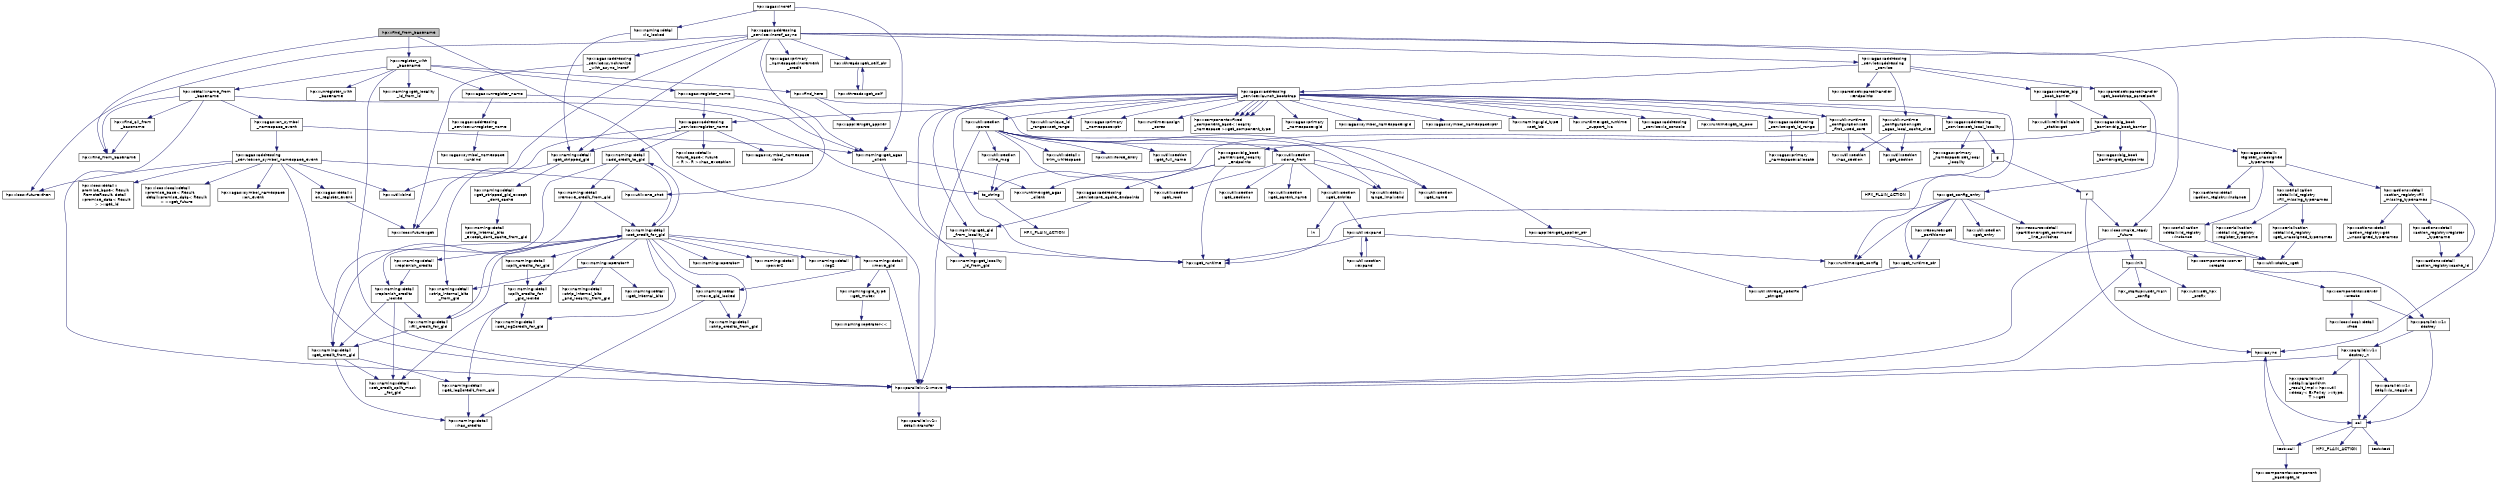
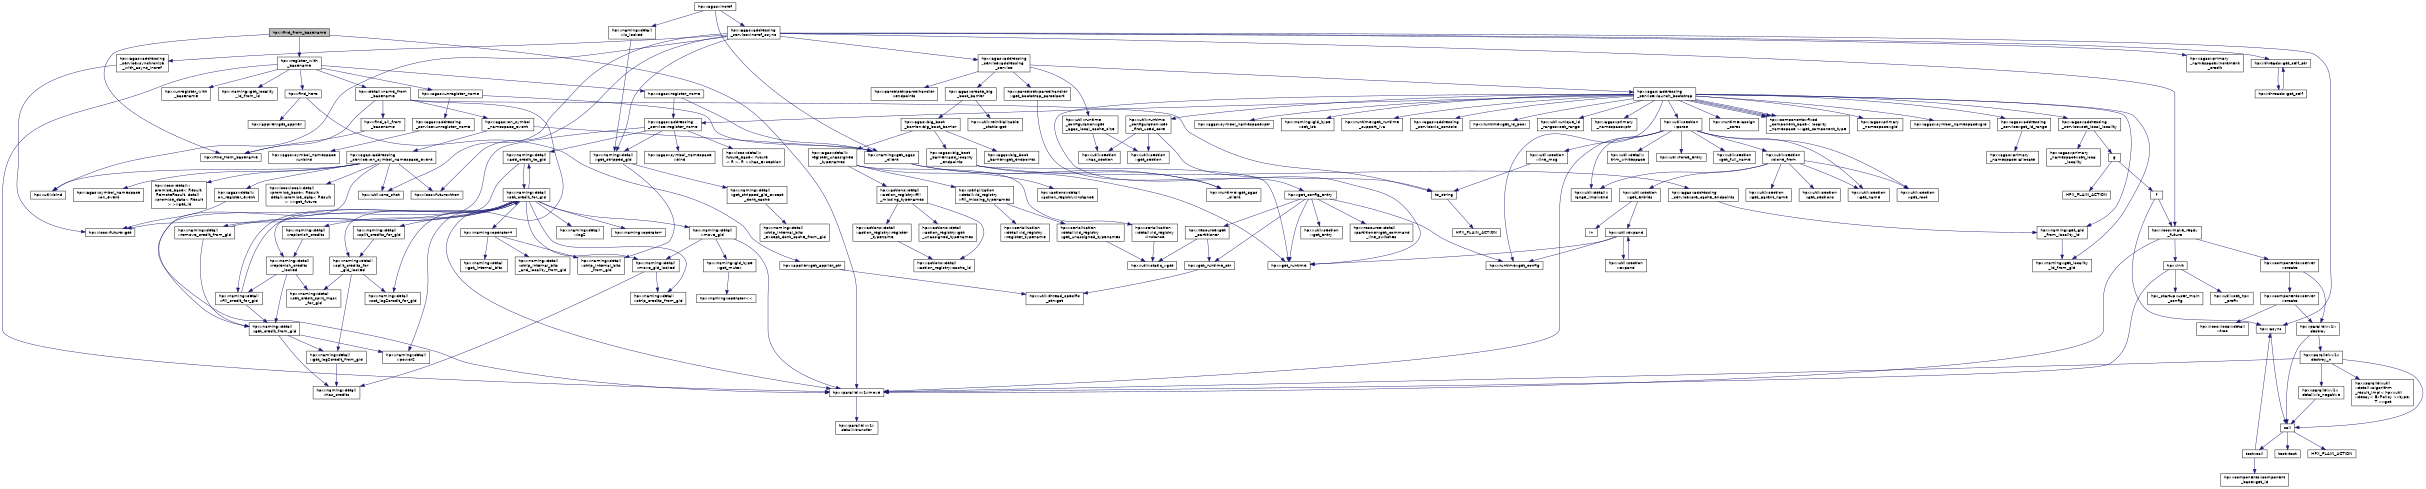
edge "hpx::naming::detail ::add_credit_to_gid" -> "hpx::naming::detail ::remove_credit_from_gid": now "hpx::naming::detail ::set_credit_for_gid" -> "hpx::naming::detail ::remove_credit_from_gid"
edge "hpx::naming::detail ::get_credit_from_gid" -> "hpx::naming::detail ::set_credit_split_mask _for_gid": now "hpx::naming::detail ::get_credit_from_gid" -> "hpx::naming::detail ::power2"
